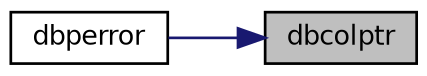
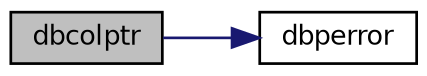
edge "dbperror" -> "dbcolptr": reversed
